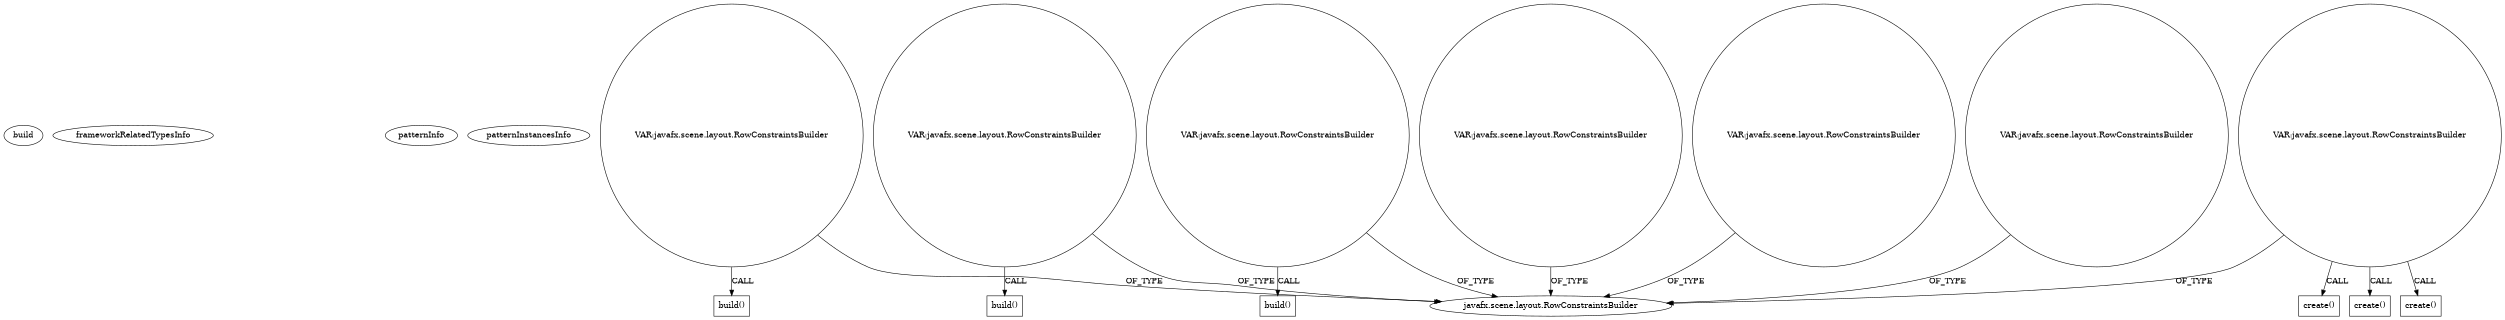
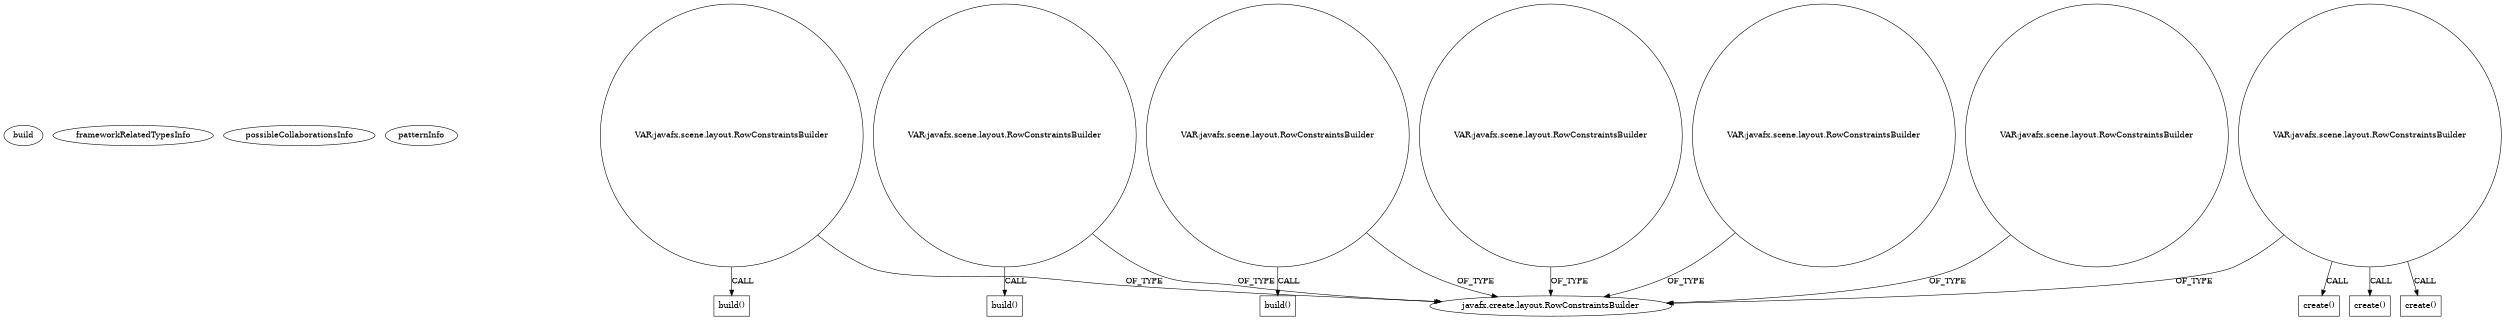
node "possibleCollaborationsInfo": added
node "patternInstancesInfo": removed
node "javafx.scene.layout.RowConstraintsBuilder": label "javafx.scene.layout.RowConstraintsBuilder" -> "javafx.create.layout.RowConstraintsBuilder"
